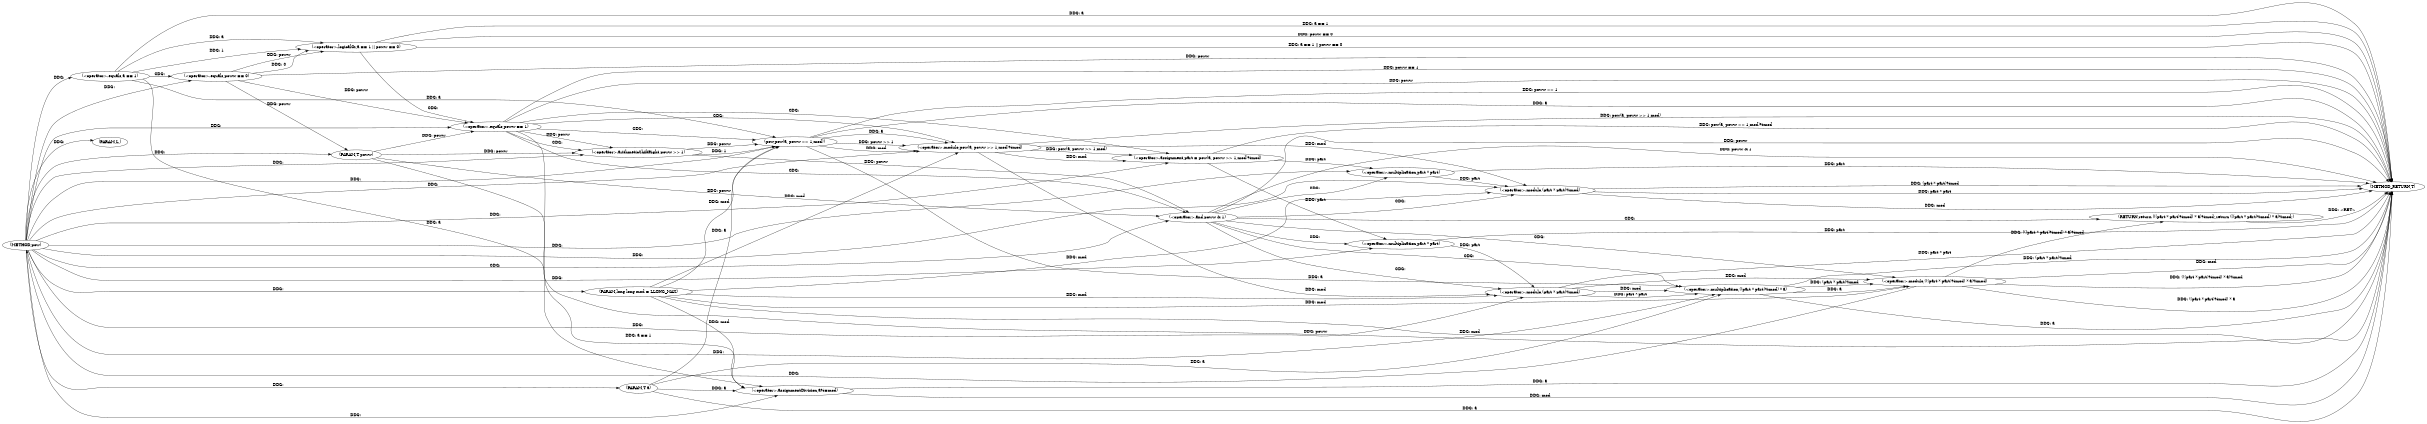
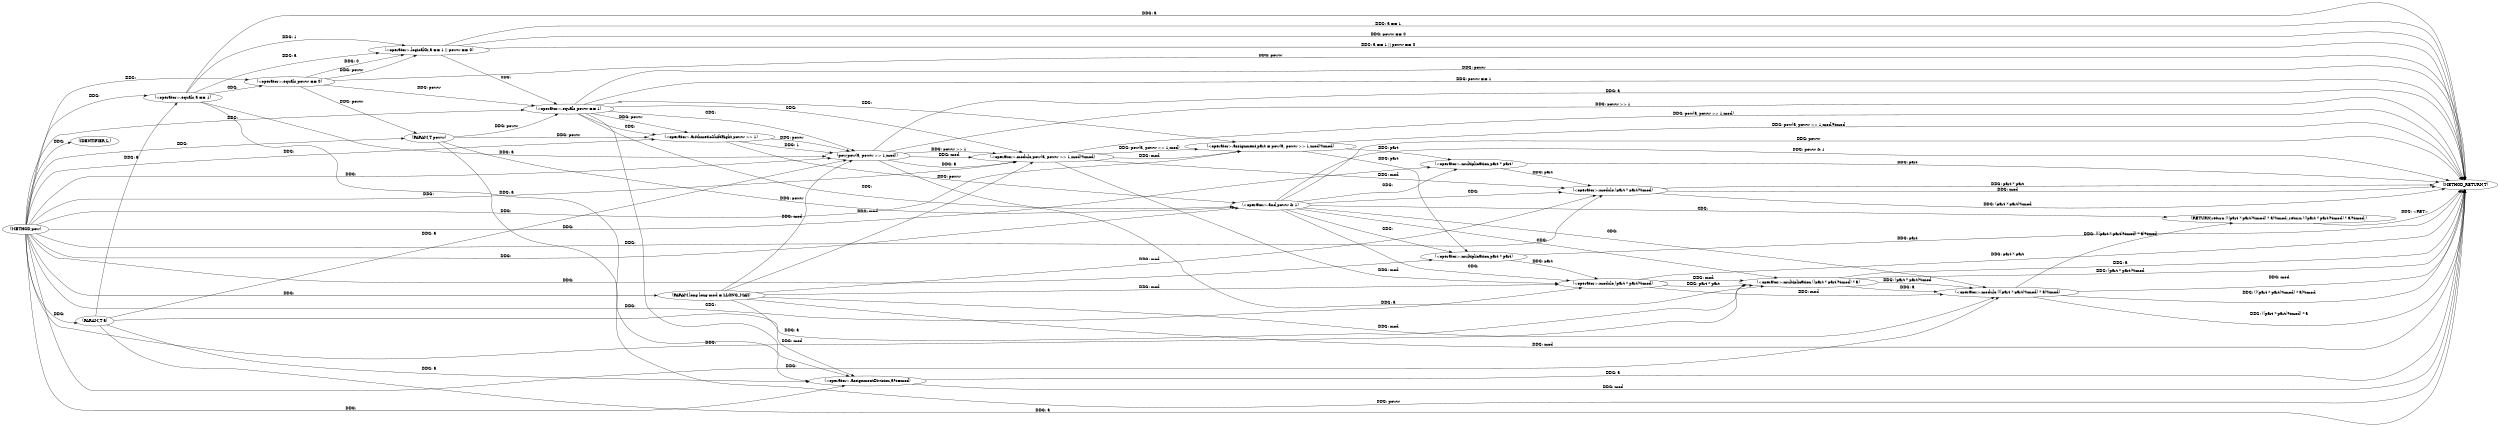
node "(PARAM,L,)": label "(PARAM,L,)" -> "(IDENTIFIER,L,)"
edge "(PARAM,T a)" -> "(<operator>.equals,a == 1)": added, label "DDG: a"
edge "(METHOD,pow)" -> "(<operator>.and,poww & 1)": label "CDG: " -> "DDG: "
edge "(<operator>.equals,poww == 1)" -> "(<operator>.assignmentDivision,a%=mod)": label "DDG: a == 1" -> "CDG: "
edge "(<operator>.modulo,(((part * part)%mod) * a)%mod)" -> "(METHOD,pow)": reversed
